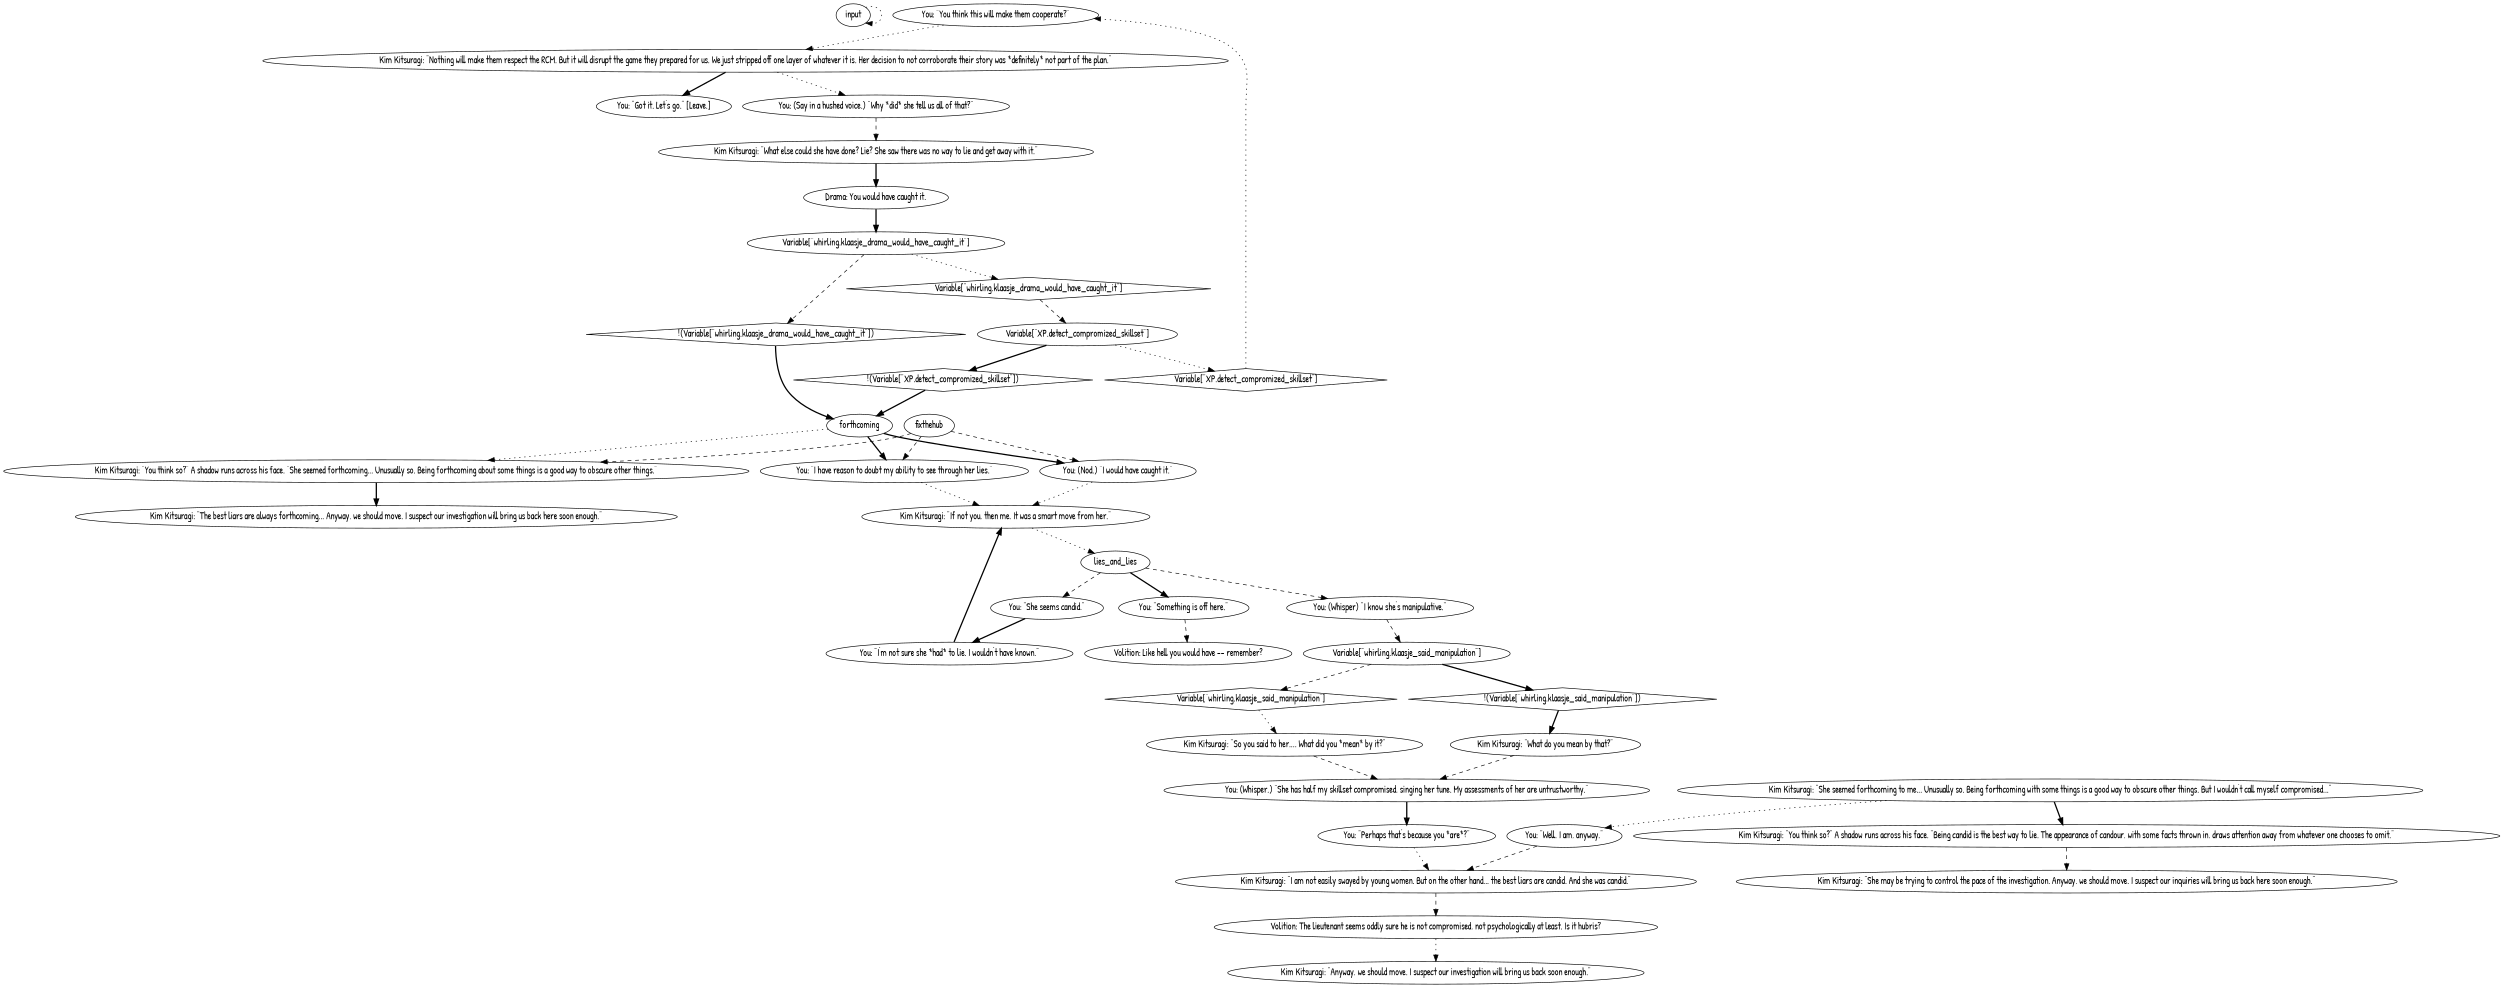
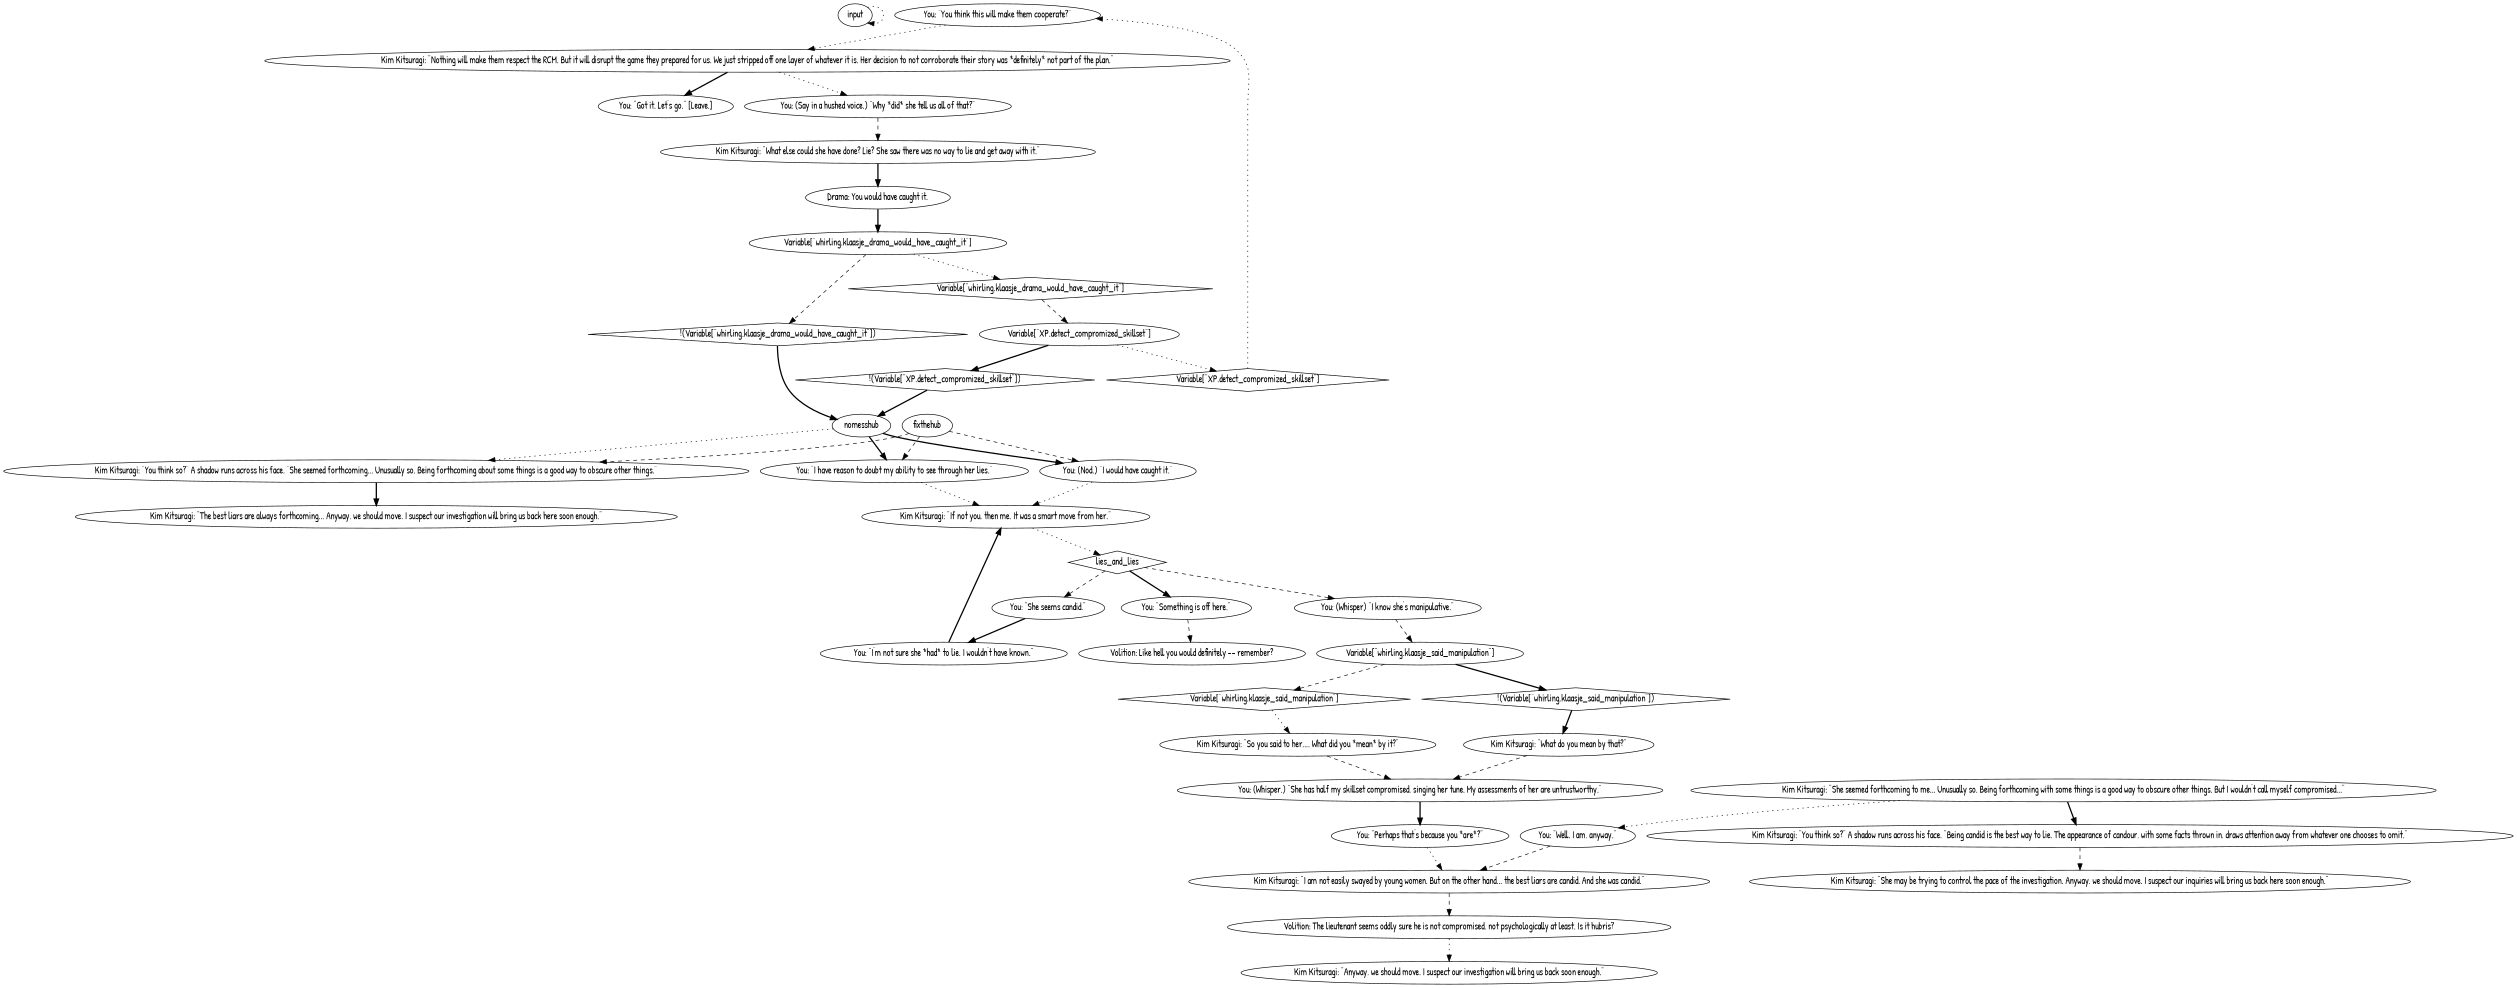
node "forthcoming": label "forthcoming" -> "nomesshub"
node "lies_and_lies": shape ellipse -> diamond
node "Volition: Like hell you would have -- remember?": label "Volition: Like hell you would have -- remember?" -> "Volition: Like hell you would definitely -- remember?"
